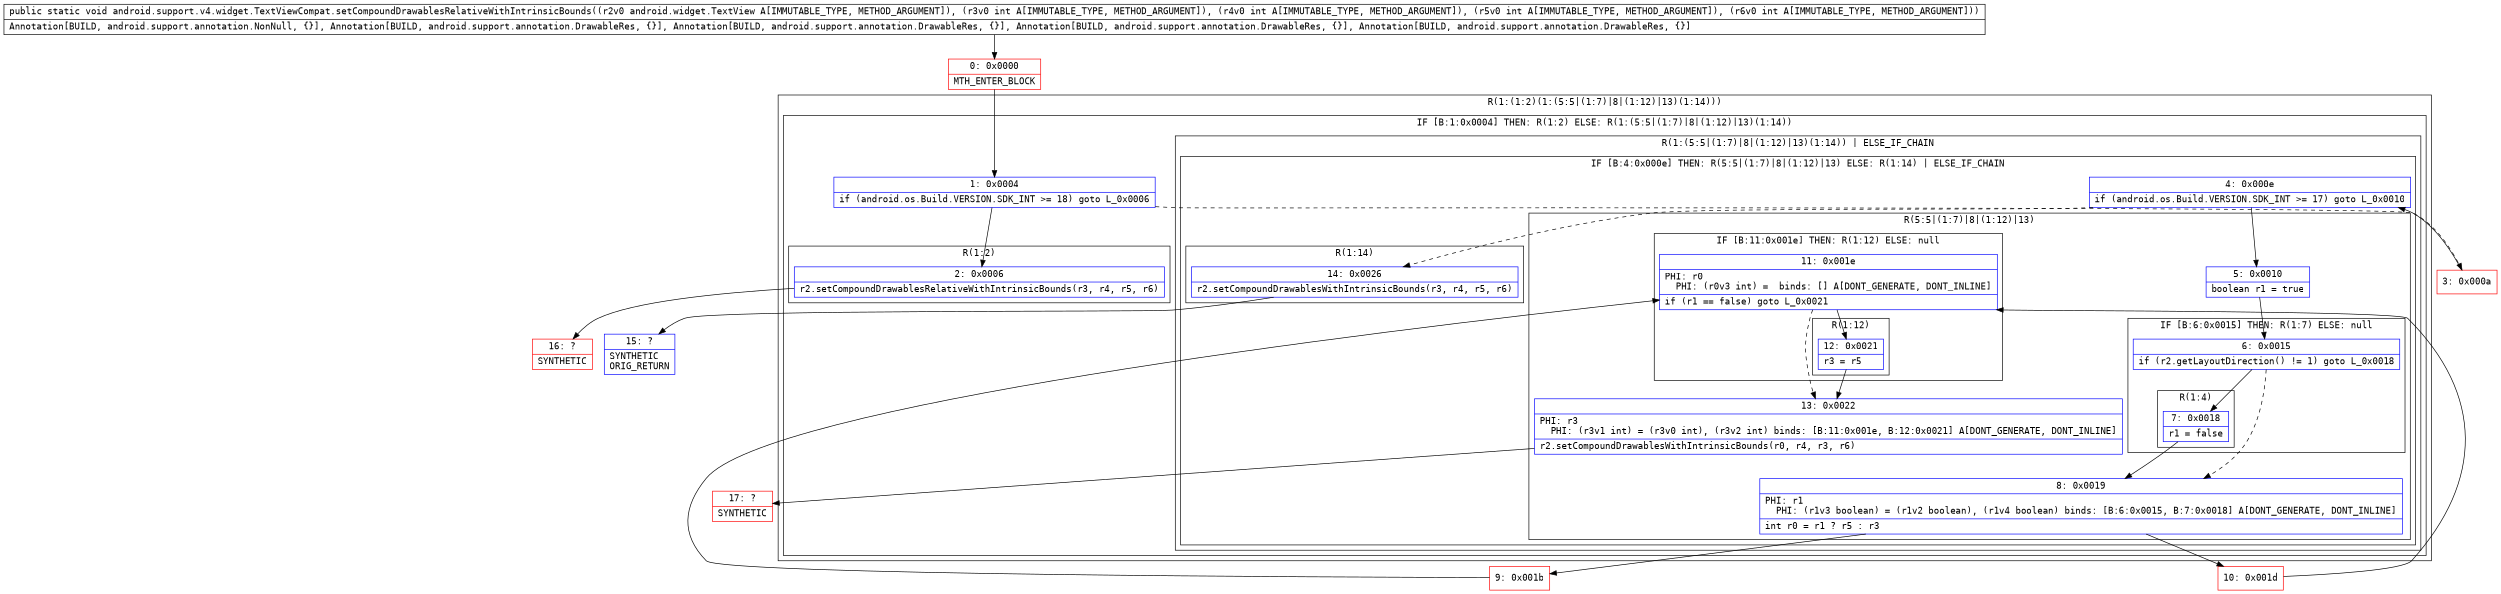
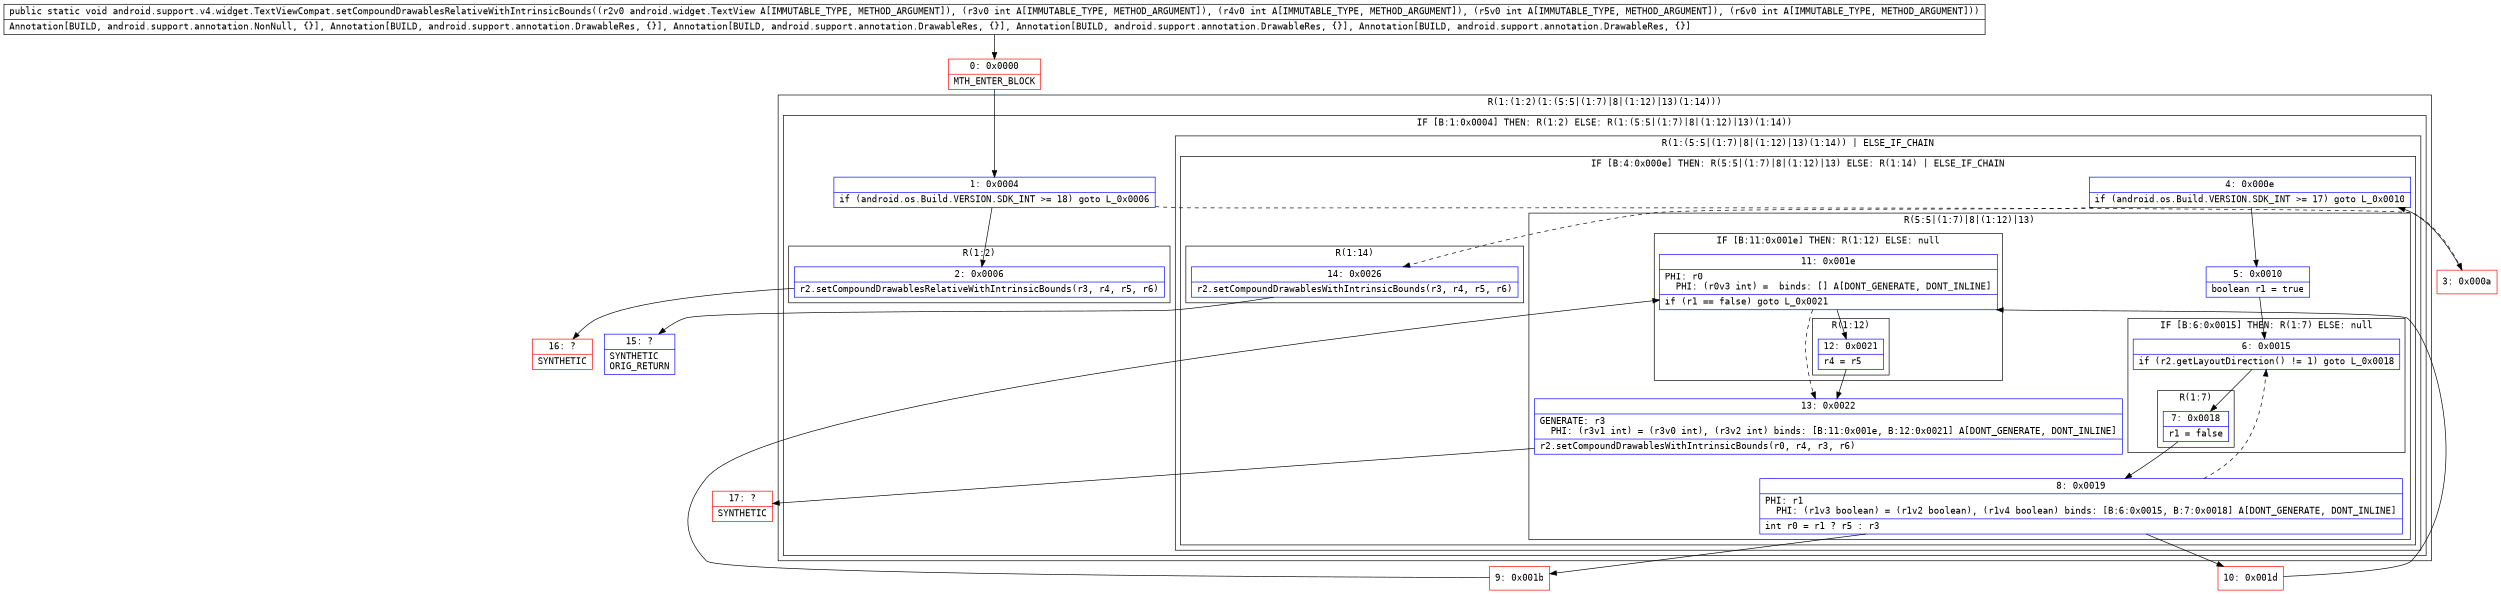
node "12: 0x0021": text "r3 = r5" -> "r4 = r5"
cluster "R(1:4)": label "R(1:4)" -> "R(1:7)"
node "13: 0x0022": text "PHI: r3" -> "GENERATE: r3"
edge "6: 0x0015" -> "8: 0x0019": reversed
